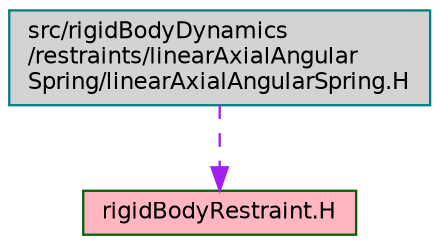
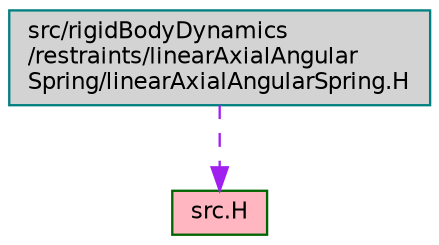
node "rigidBodyRestraint.H": label "rigidBodyRestraint.H" -> "src.H"
